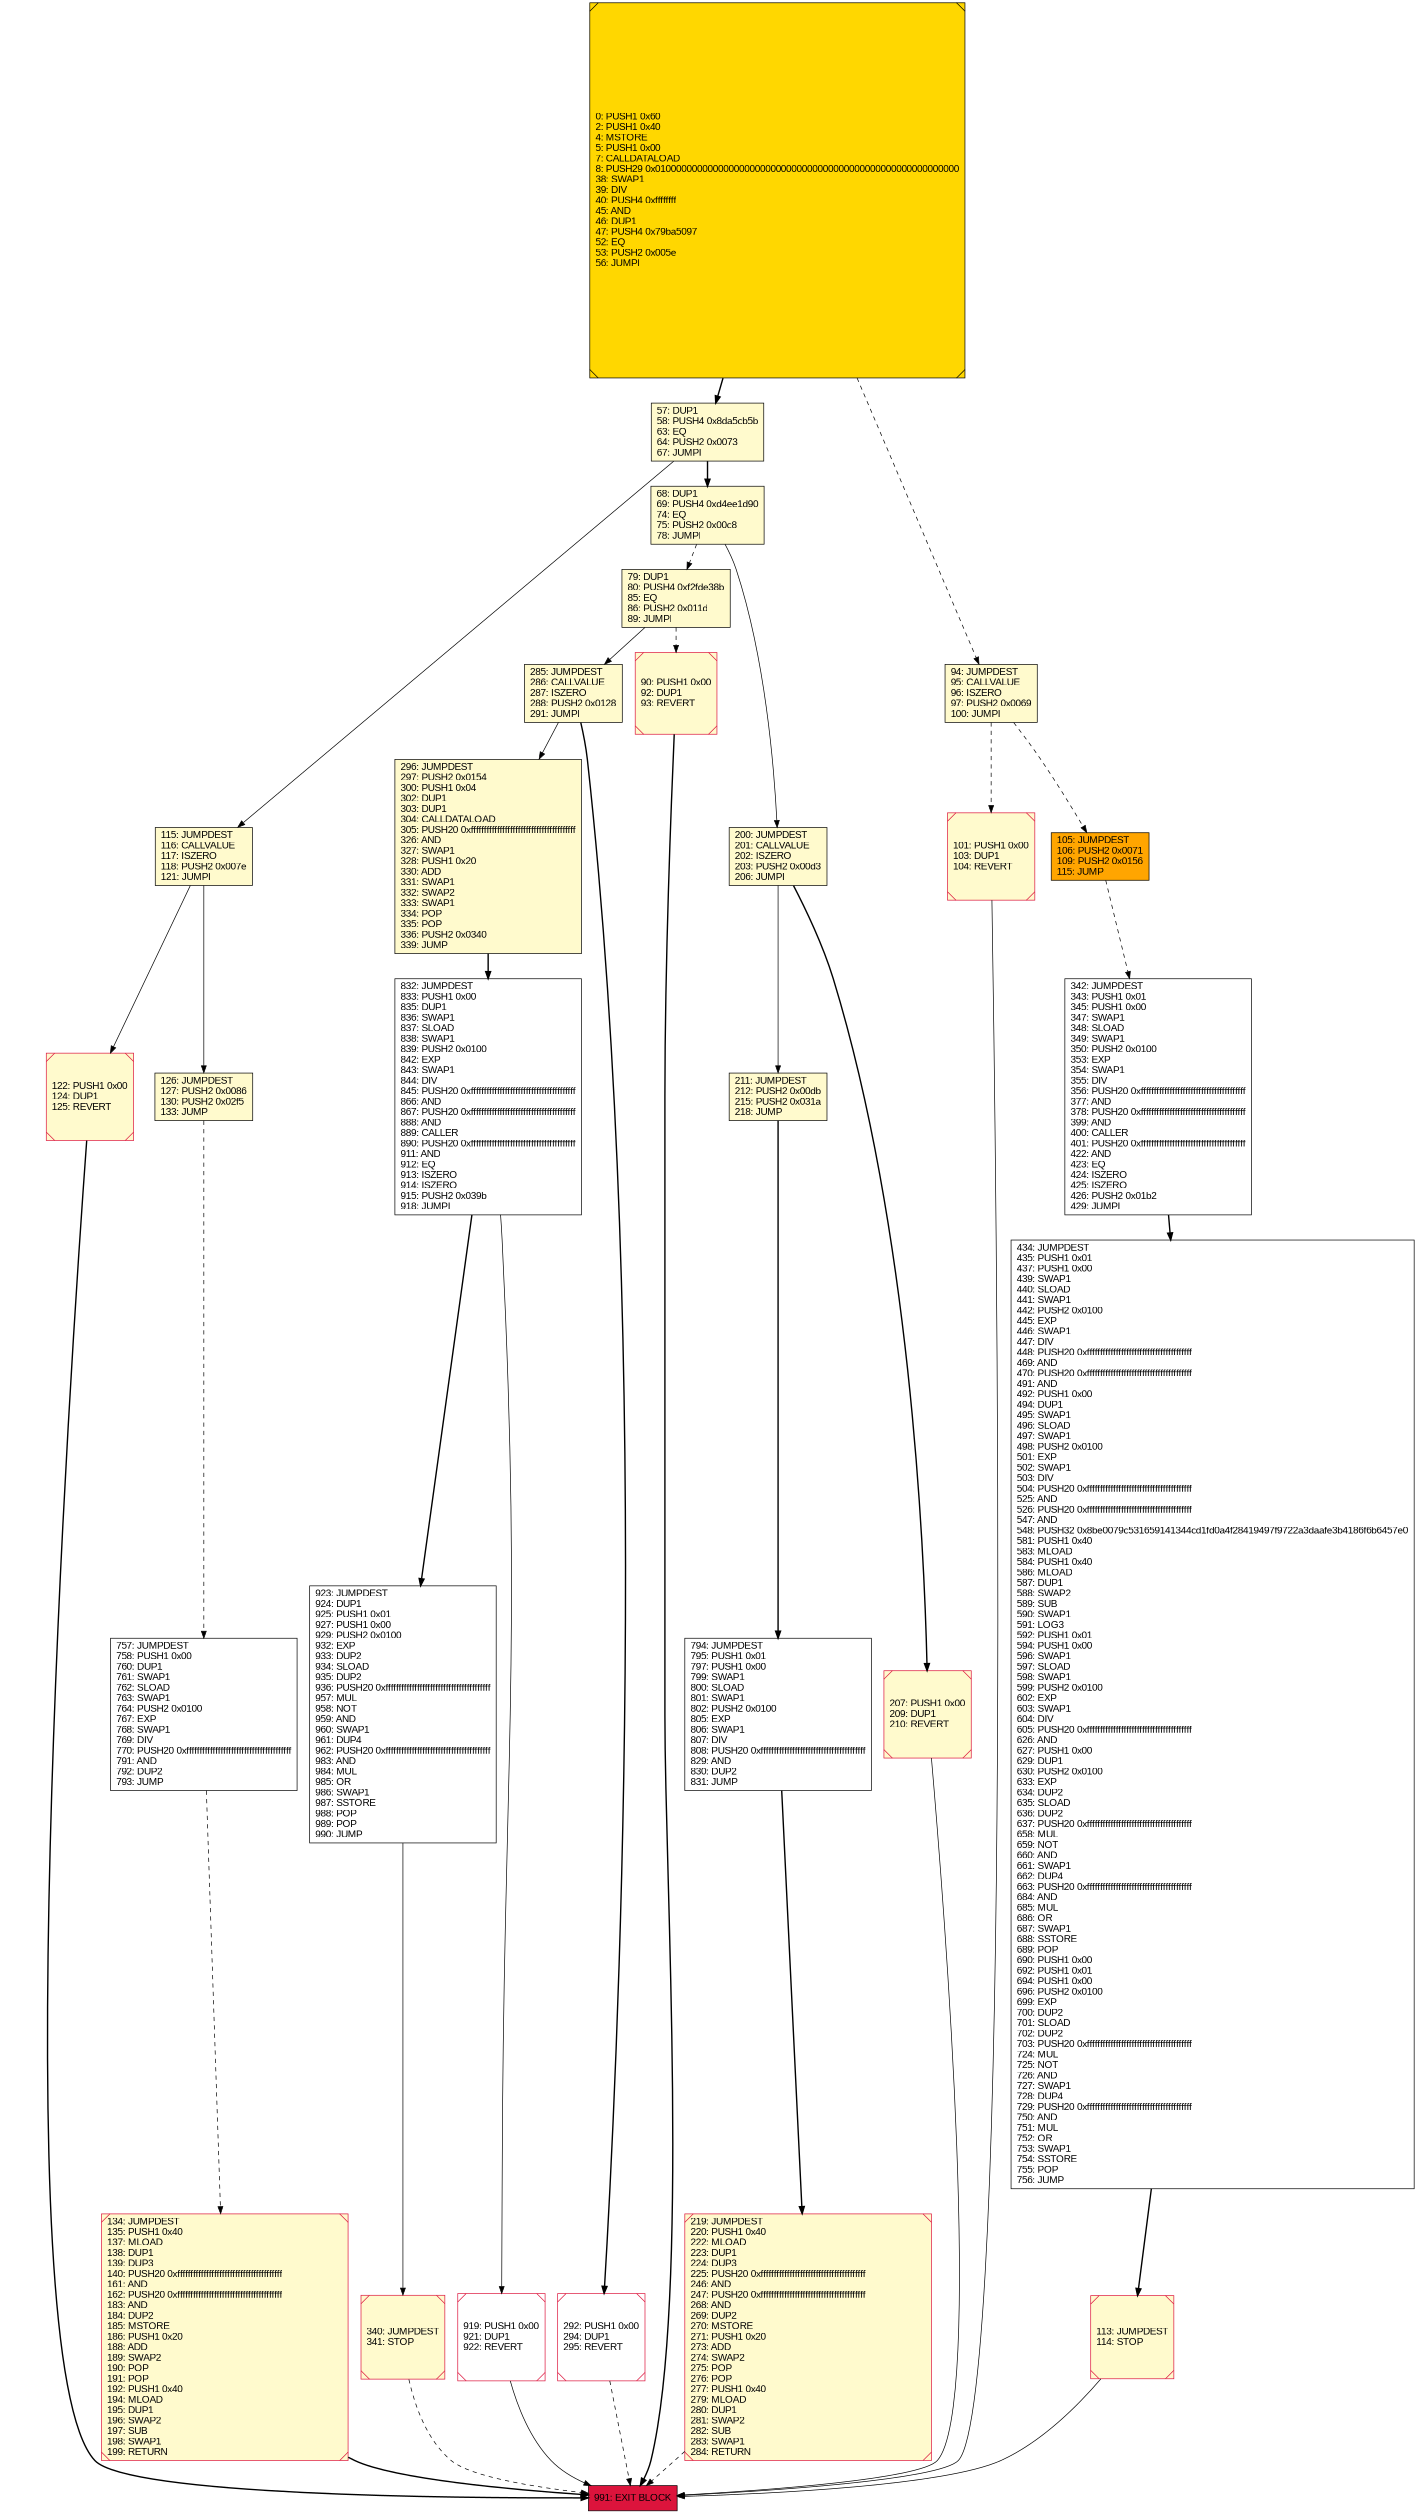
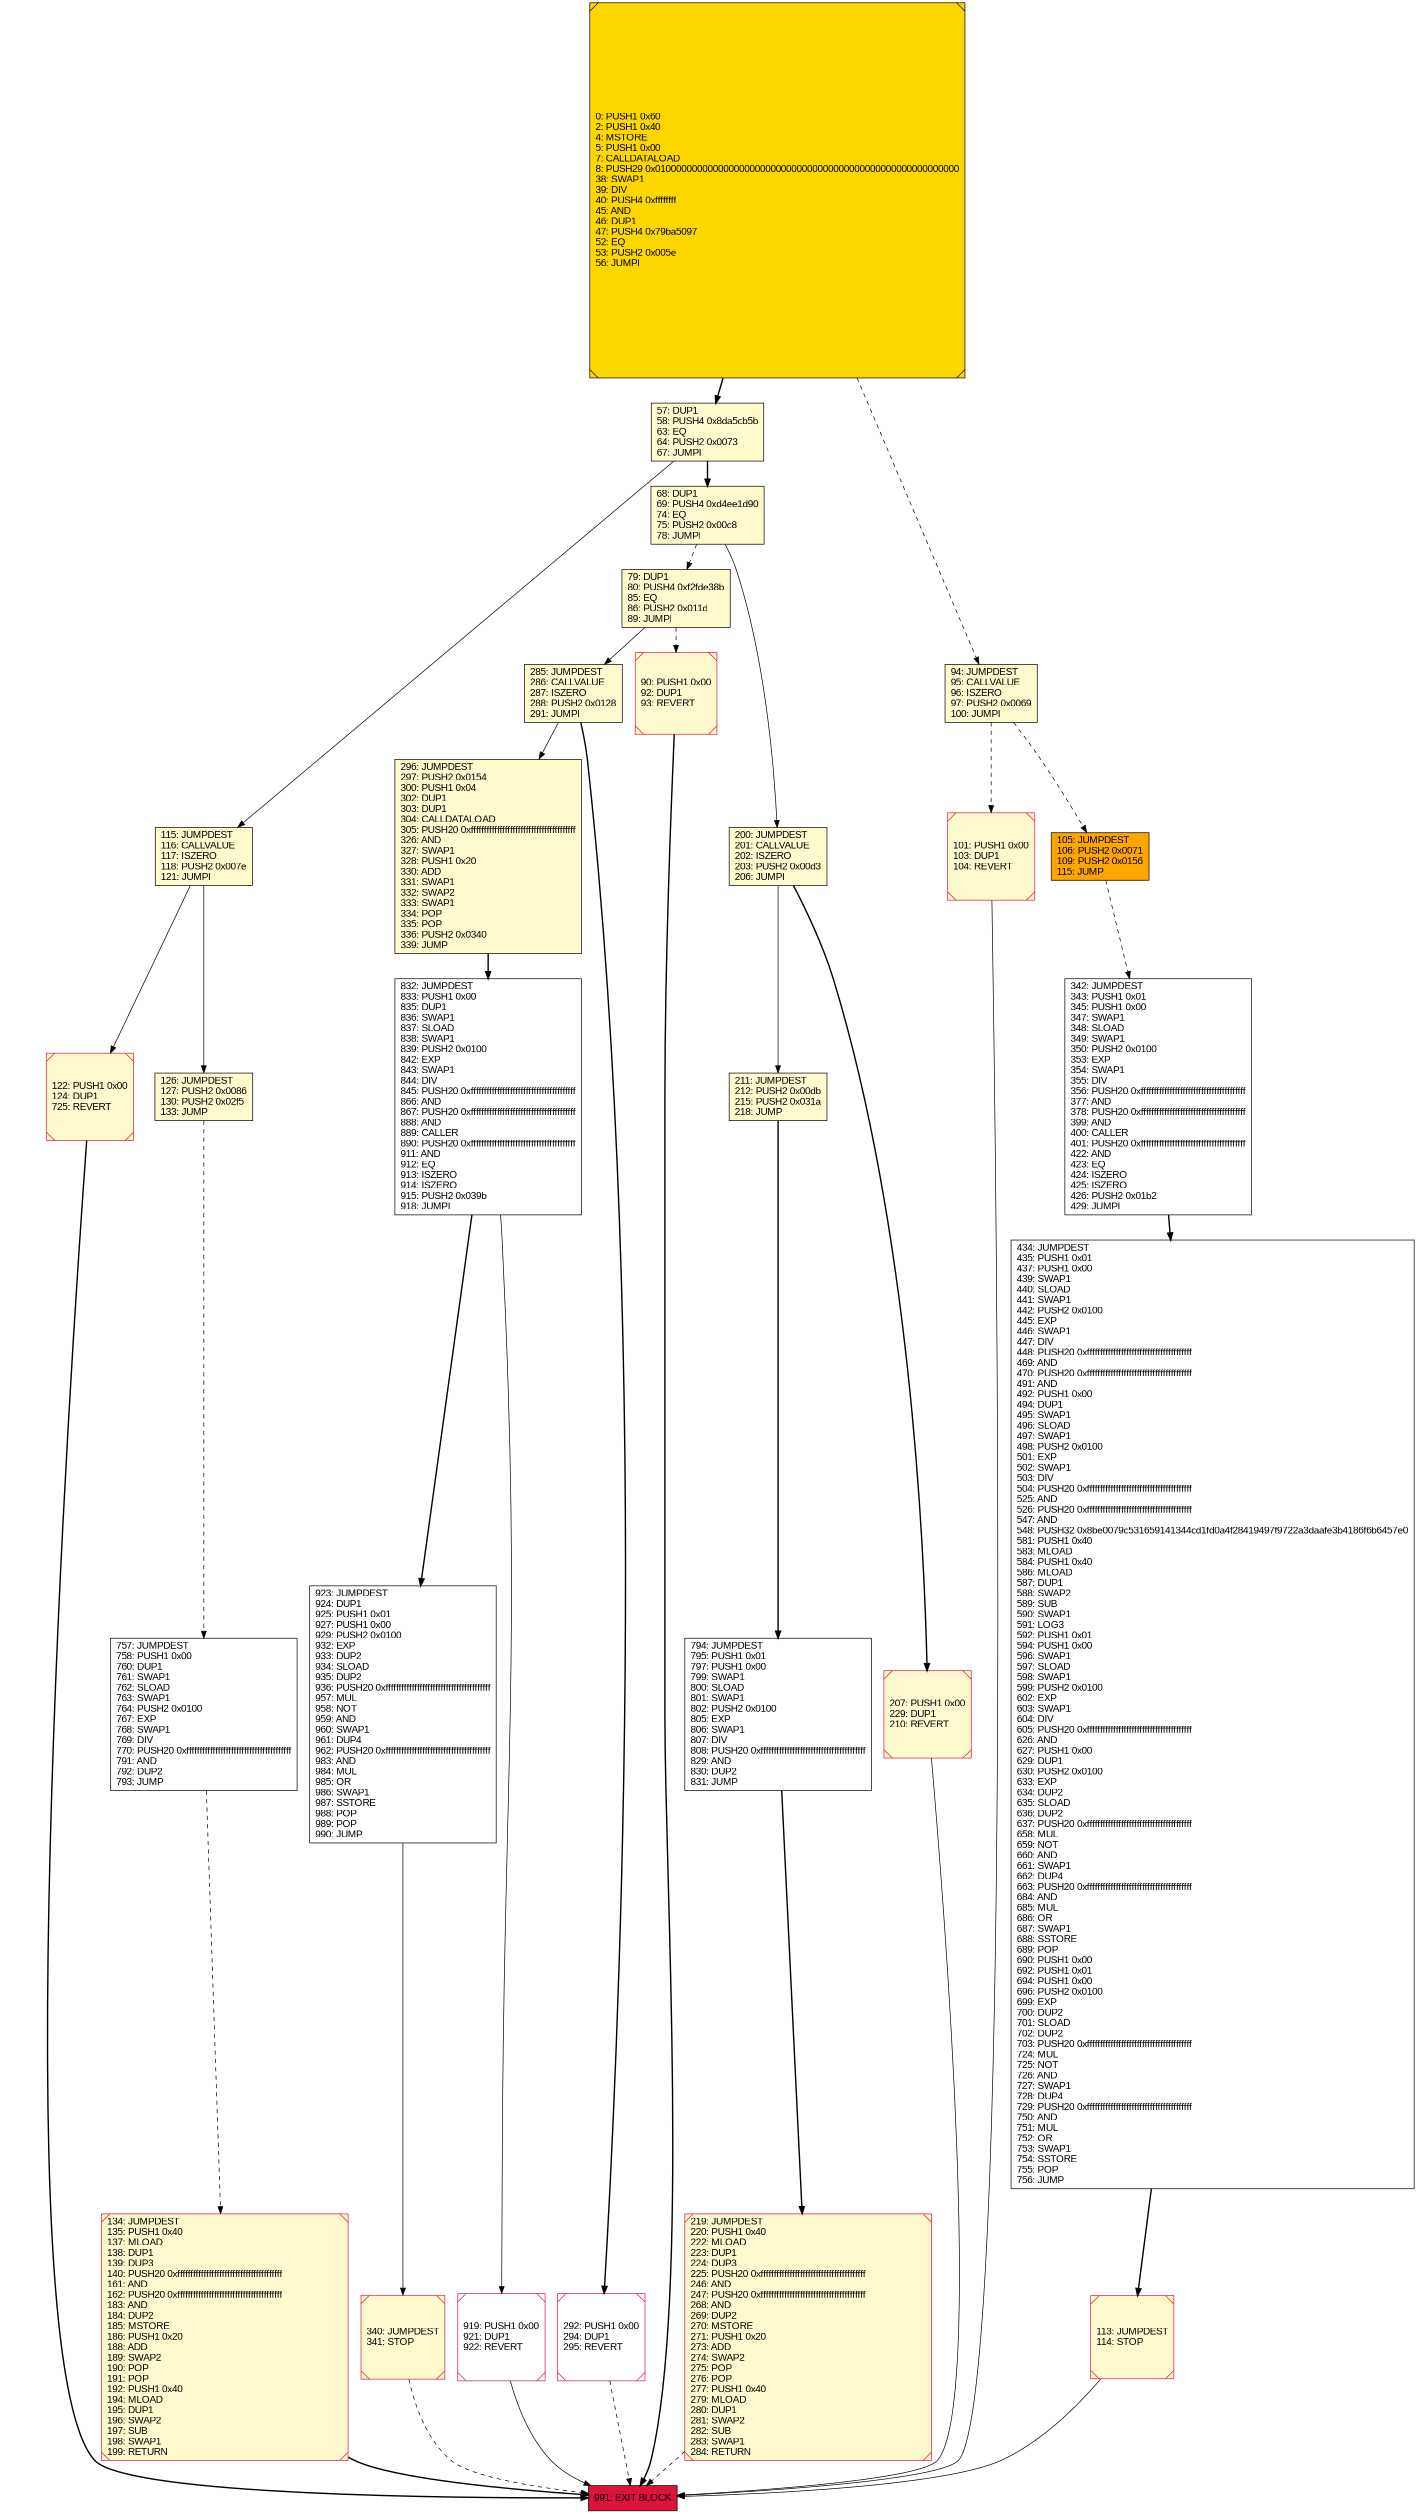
node "122: PUSH1 0x00 124: DUP1 125: REVERT": label "122: PUSH1 0x00 124: DUP1 125: REVERT" -> "122: PUSH1 0x00 124: DUP1 725: REVERT"
node "207: PUSH1 0x00 209: DUP1 210: REVERT": label "207: PUSH1 0x00 209: DUP1 210: REVERT" -> "207: PUSH1 0x00 229: DUP1 210: REVERT"
